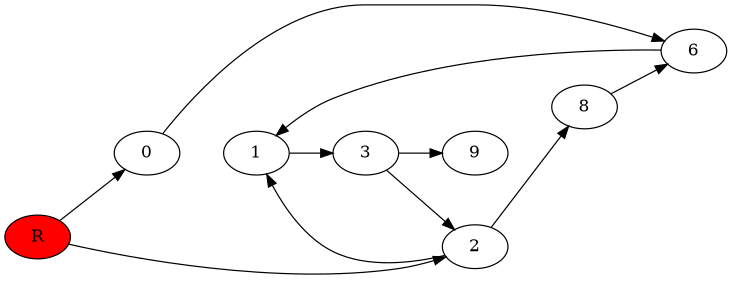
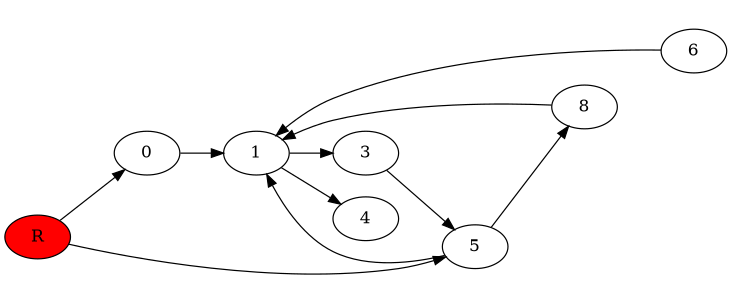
edge "0" -> "6": now "0" -> "1"
edge "8" -> "6": now "8" -> "1"
node "9": removed
node "4": added
node "2": label "2" -> "5"
